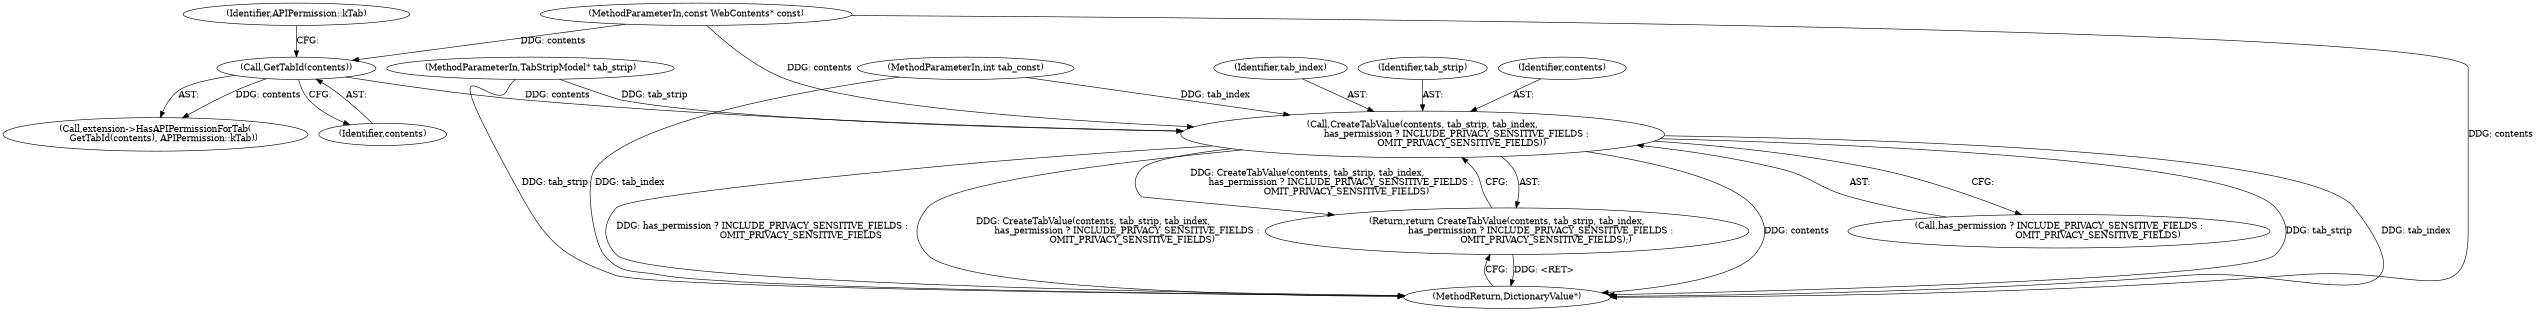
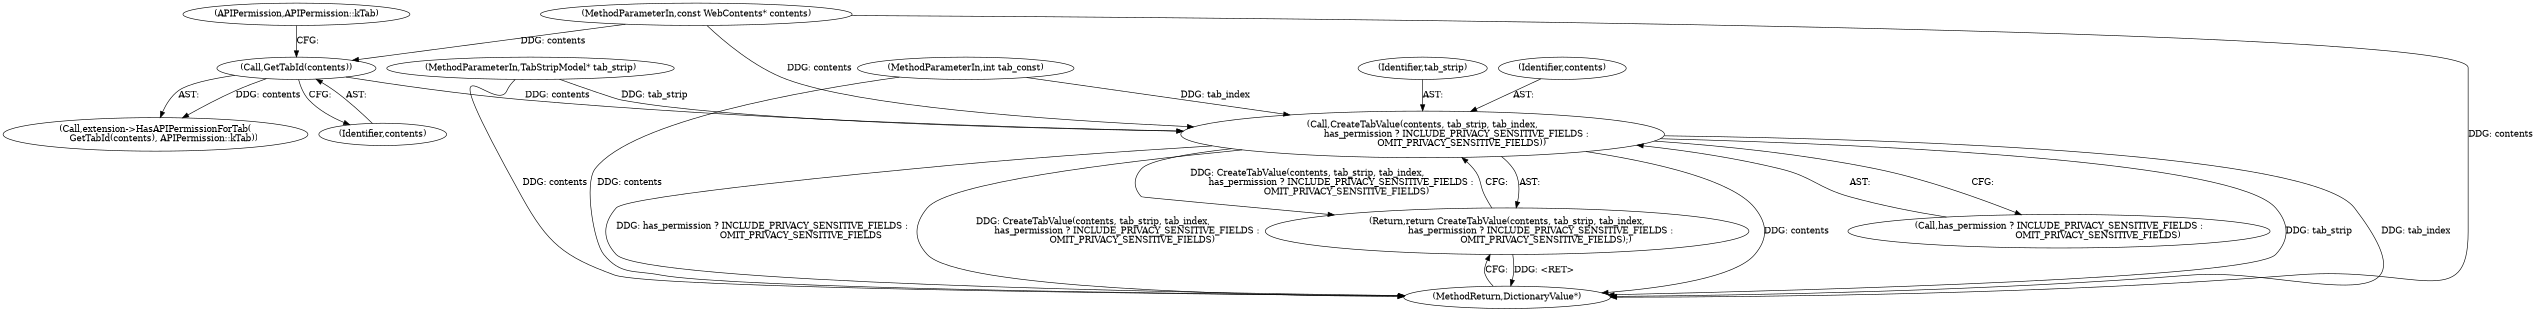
node "(Identifier,APIPermission::kTab)": label "(Identifier,APIPermission::kTab)" -> "(APIPermission,APIPermission::kTab)"
node "(MethodParameterIn,const WebContents* const)": label "(MethodParameterIn,const WebContents* const)" -> "(MethodParameterIn,const WebContents* contents)"
node "(Identifier,tab_index)": removed
edge "(MethodParameterIn,TabStripModel* tab_strip)" -> "(MethodReturn,DictionaryValue*)": label "DDG: tab_strip" -> "DDG: contents"
edge "(MethodParameterIn,int tab_const)" -> "(MethodReturn,DictionaryValue*)": label "DDG: tab_index" -> "DDG: contents"
